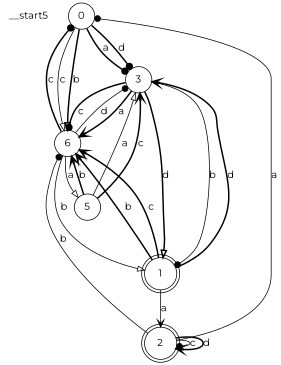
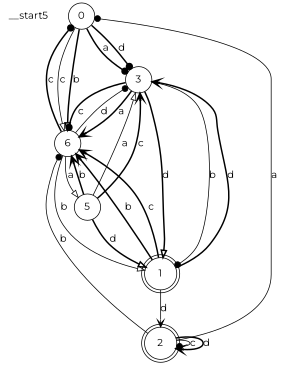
edge "5" -> "1": added, label "d"
edge "1" -> "2": label "a" -> "d"
